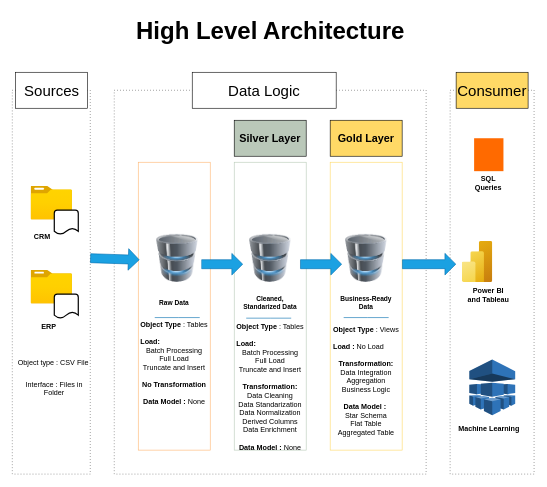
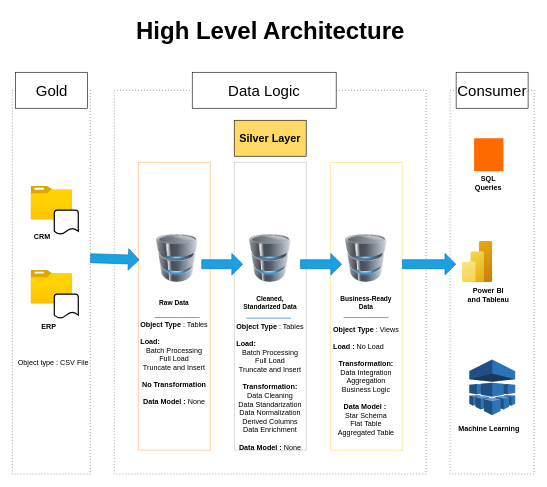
node "Sources": label "Sources" -> "Gold"
node "Consumer": fillcolor #ffd966 -> #ffffff
node "Silver Layer": fillcolor #bac8b9 -> #ffd966
node "Gold Layer": removed
node "Interface : Files in Folder": removed
